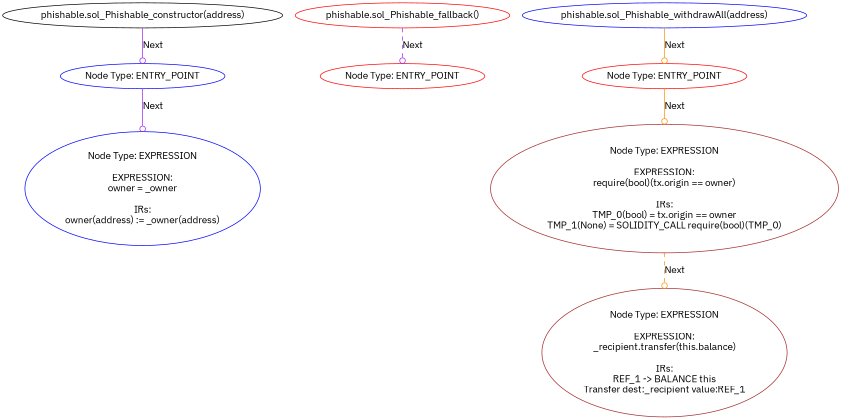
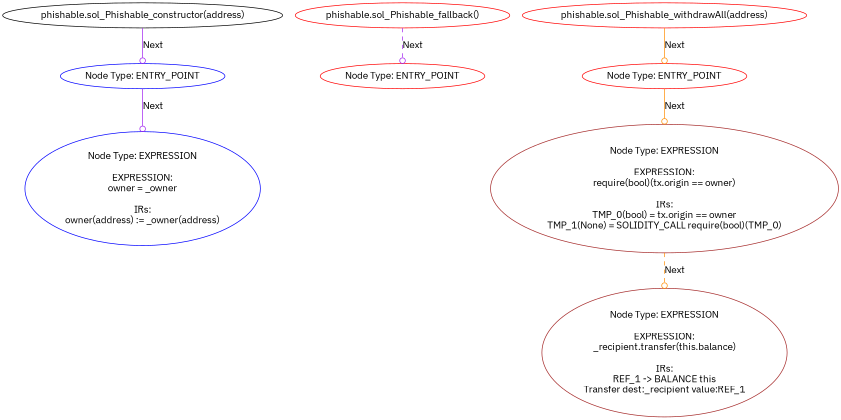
node "phishable.sol_Phishable_withdrawAll(address)": color blue -> red
